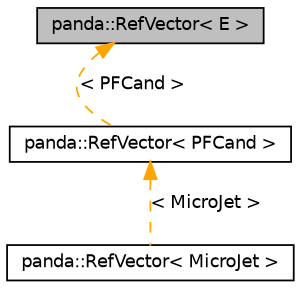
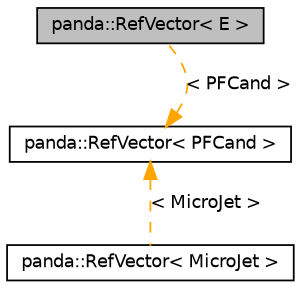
edge "panda::RefVector< PFCand >" -> "panda::RefVector< E >": reversed
